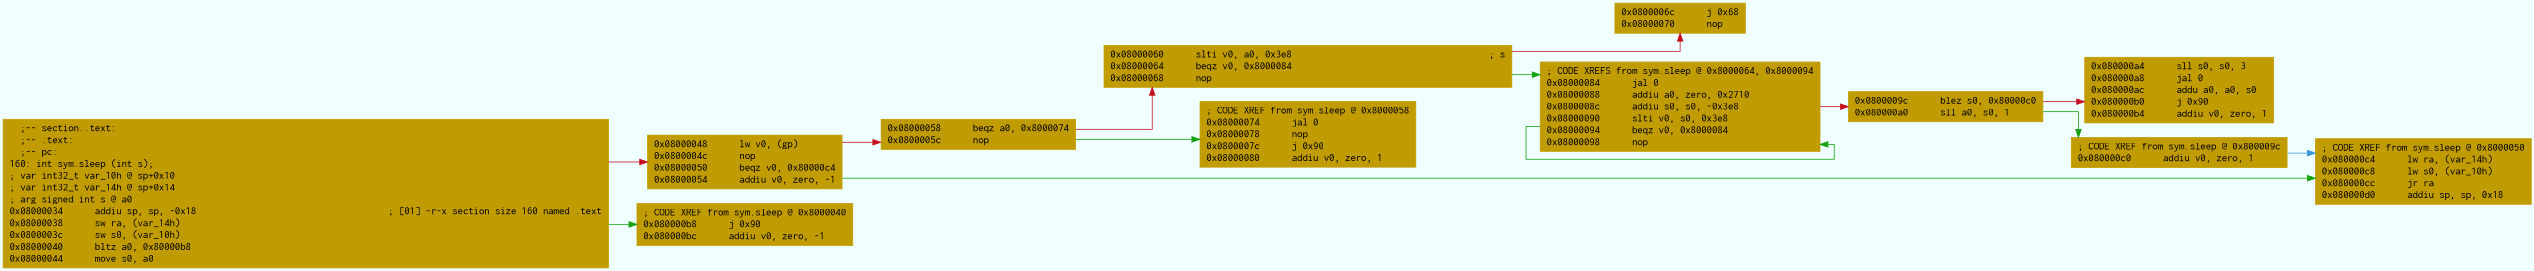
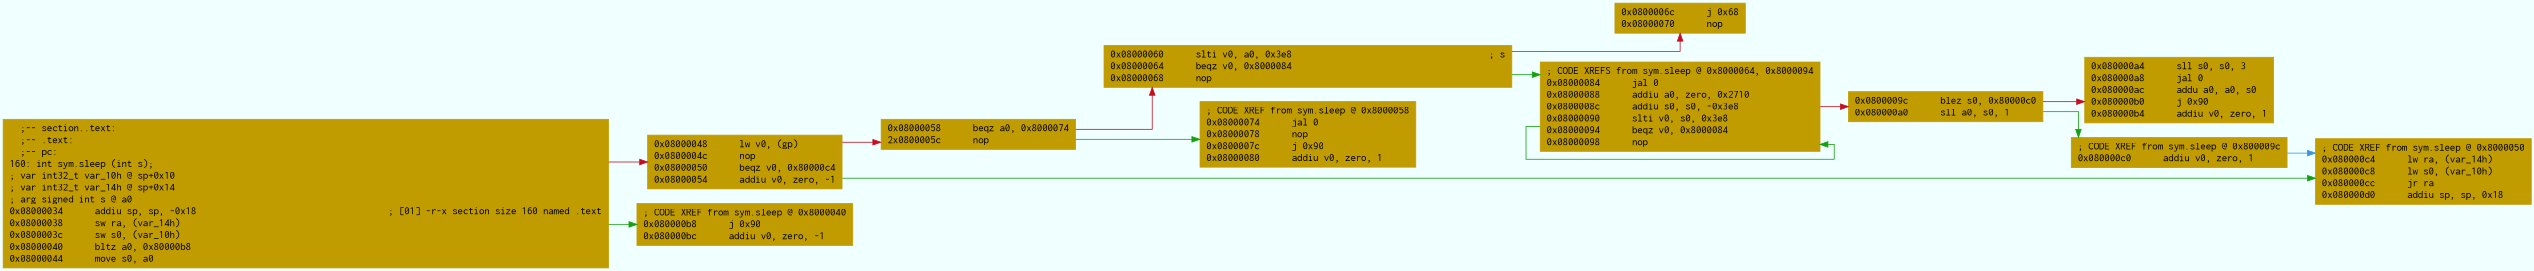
node "0x08000058      beqz a0, 0x8000074 0x0800005c      nop": label "0x08000058      beqz a0, 0x8000074 0x0800005c      nop" -> "0x08000058      beqz a0, 0x8000074 2x0800005c      nop"
